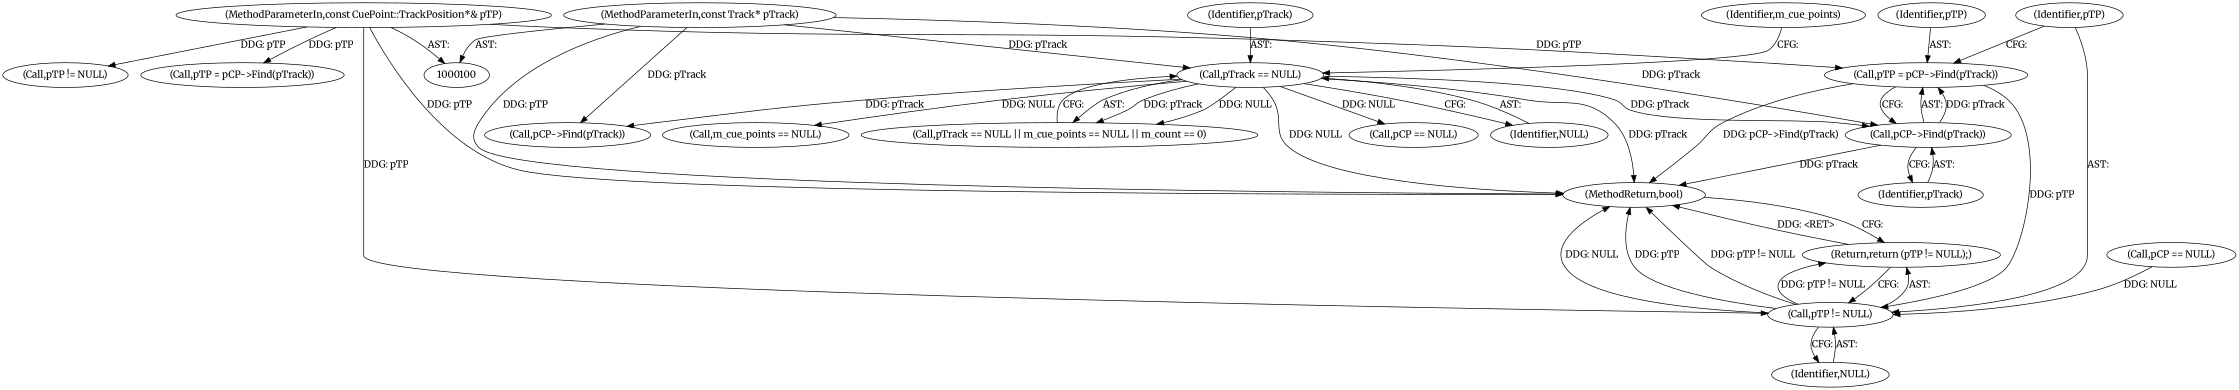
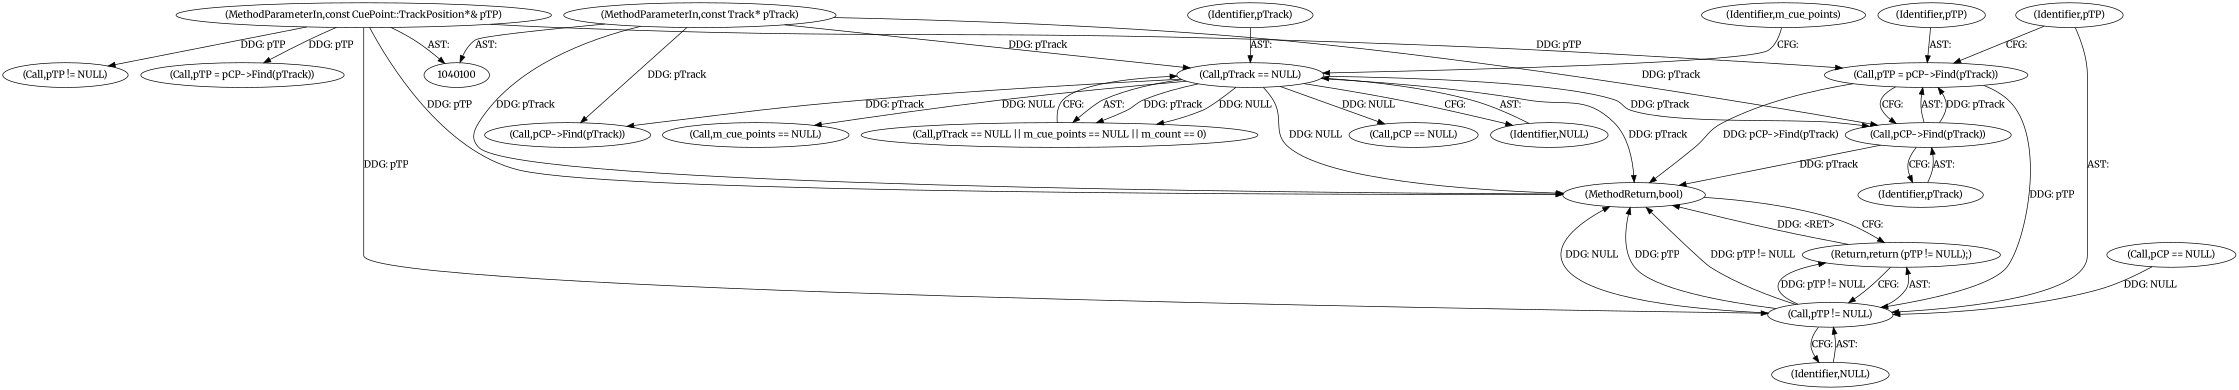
node "1000100": label "1000100" -> "1040100"
edge "(MethodParameterIn,const Track* pTrack)" -> "(MethodReturn,bool)": label "DDG: pTP" -> "DDG: pTrack"
